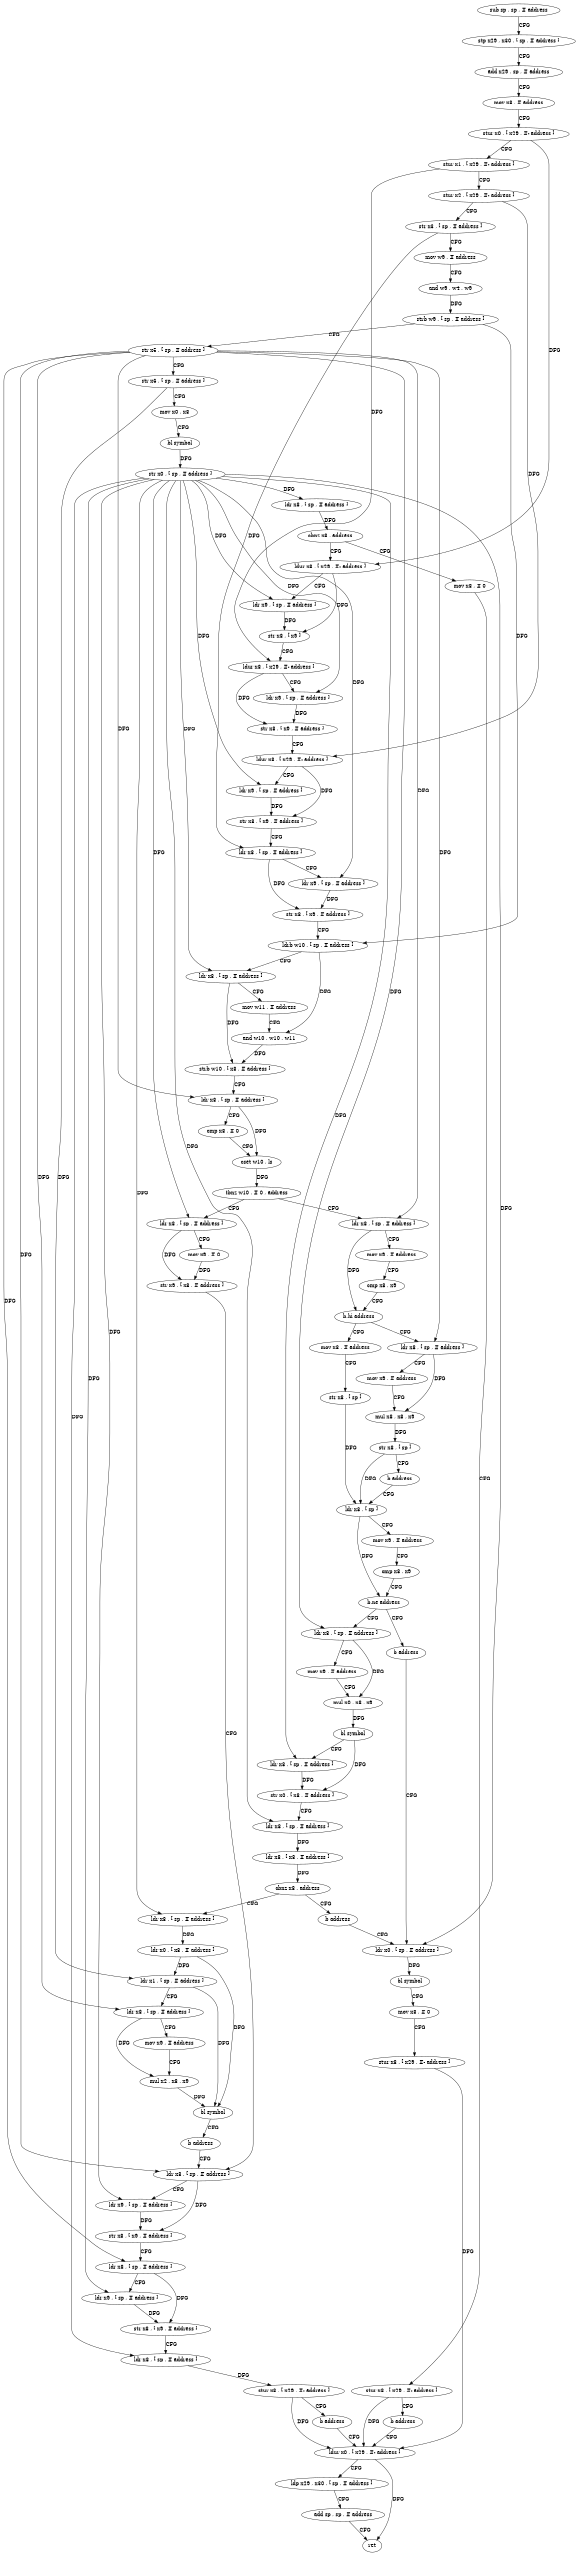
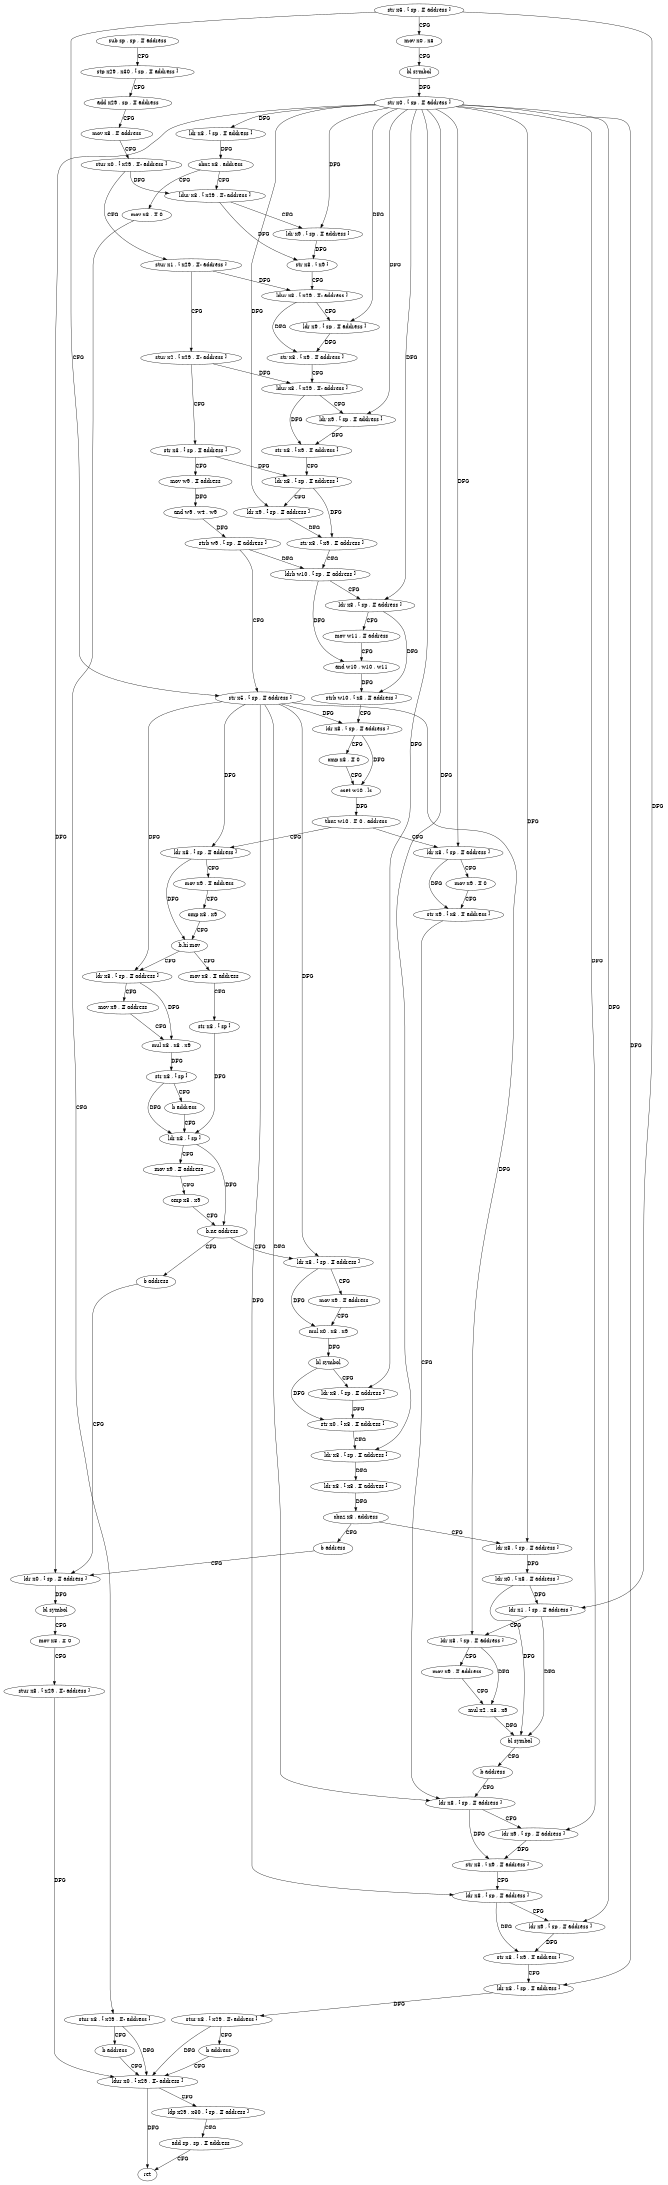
edge "mov w9 , # address" -> "and w9 , w4 , w9": label "CFG" -> "DFG"
edge "str x5 , [ sp , # address ]" -> "str x6 , [ sp , # address ]": reversed
edge "mov x9 , # 0" -> "str x9 , [ x8 , # address ]": label "DFG" -> "CFG"
node "b.hi address": label "b.hi address" -> "b.hi mov"
